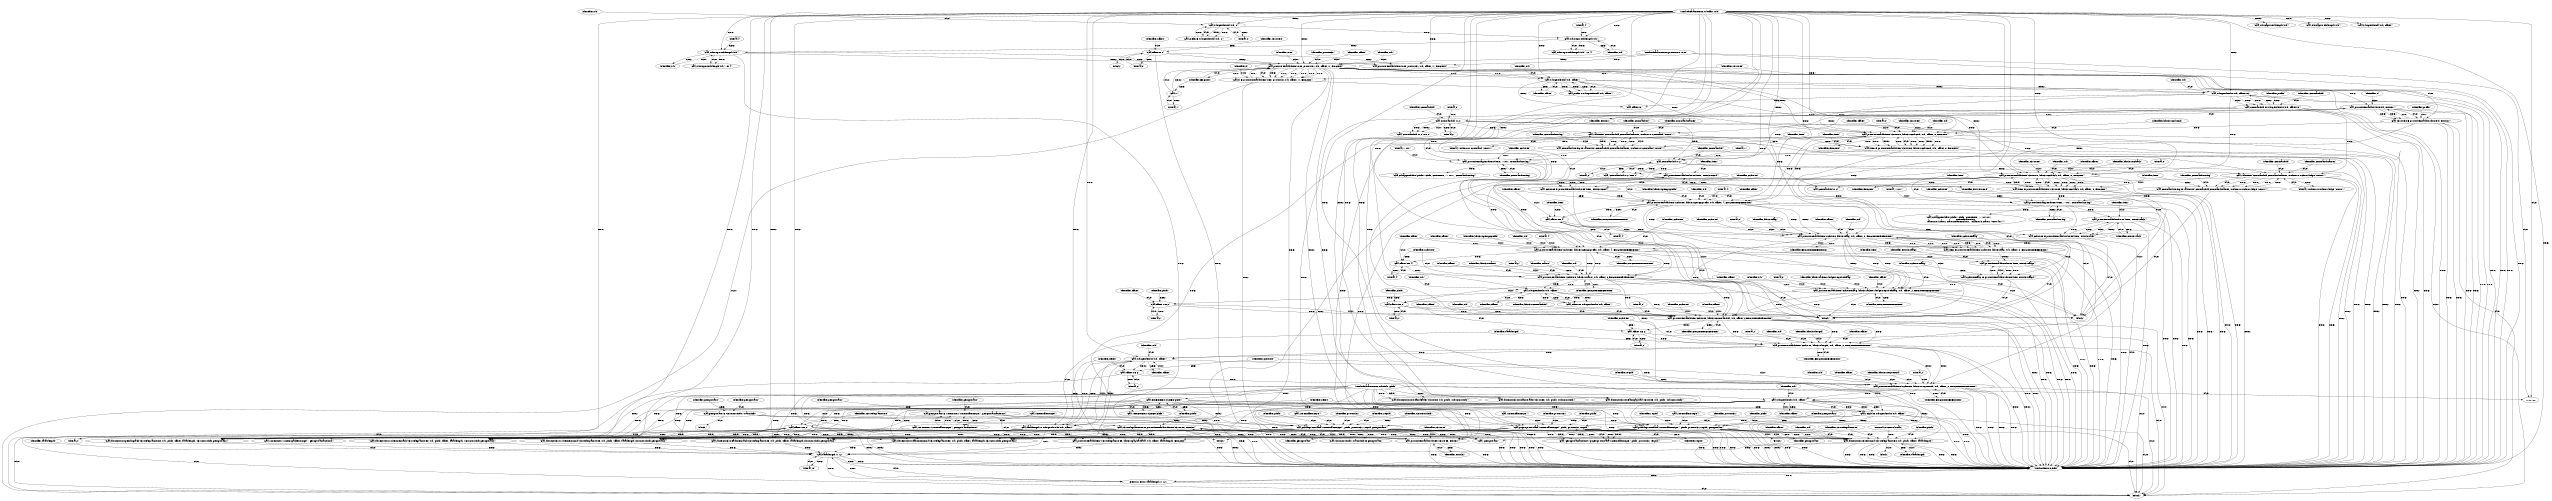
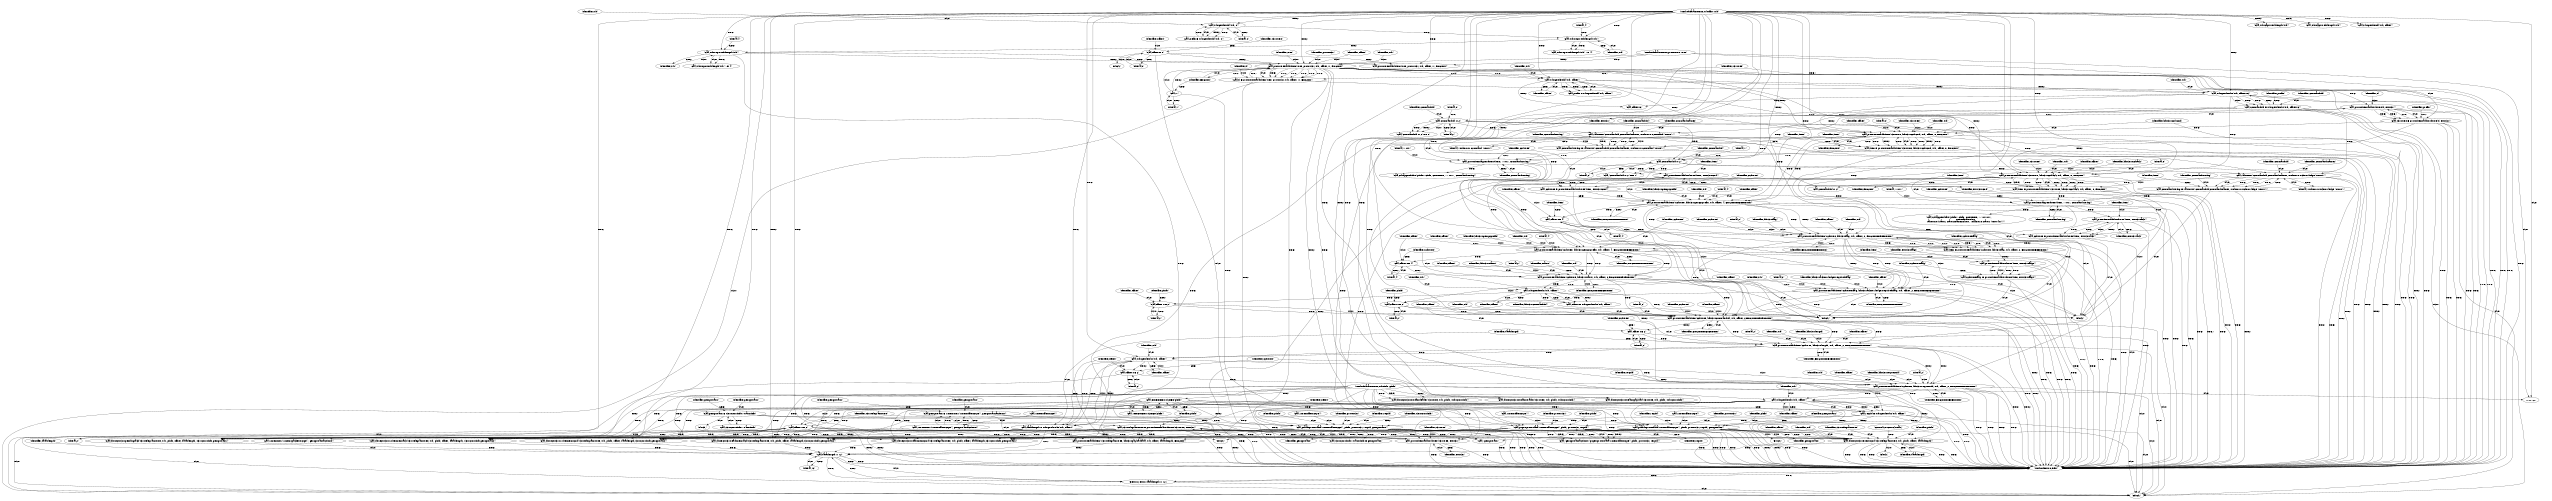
edge "(MethodParameterIn,tvbuff_t *tvb)" -> "(MethodReturn,RET)": now "(Identifier,hf_u3v_ccd_cmd)" -> "(MethodReturn,RET)"
edge "(Call,proto_item_add_subtree(ti, ett_u3v))" -> "(Call,proto_item_add_subtree(u3v_tree, ett_u3v))": now "(Call,-1)" -> "(Call,proto_item_add_subtree(u3v_tree, ett_u3v))"
edge "(Call,offset = 0)" -> "(MethodReturn,RET)": label "DDG: " -> "AST: "
node "(Call,u3v_conv_info->trans_info)": added
